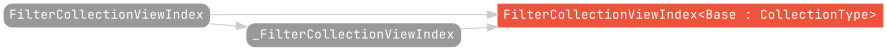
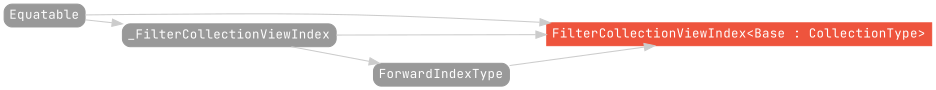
node "FilterCollectionViewIndex": label "FilterCollectionViewIndex" -> "Equatable"
node "ForwardIndexType": added
